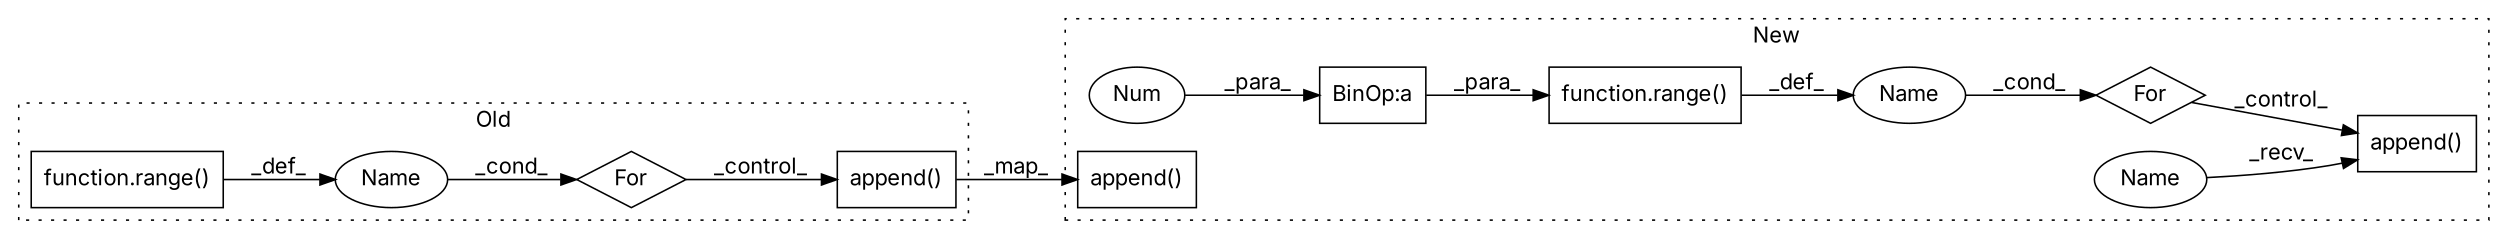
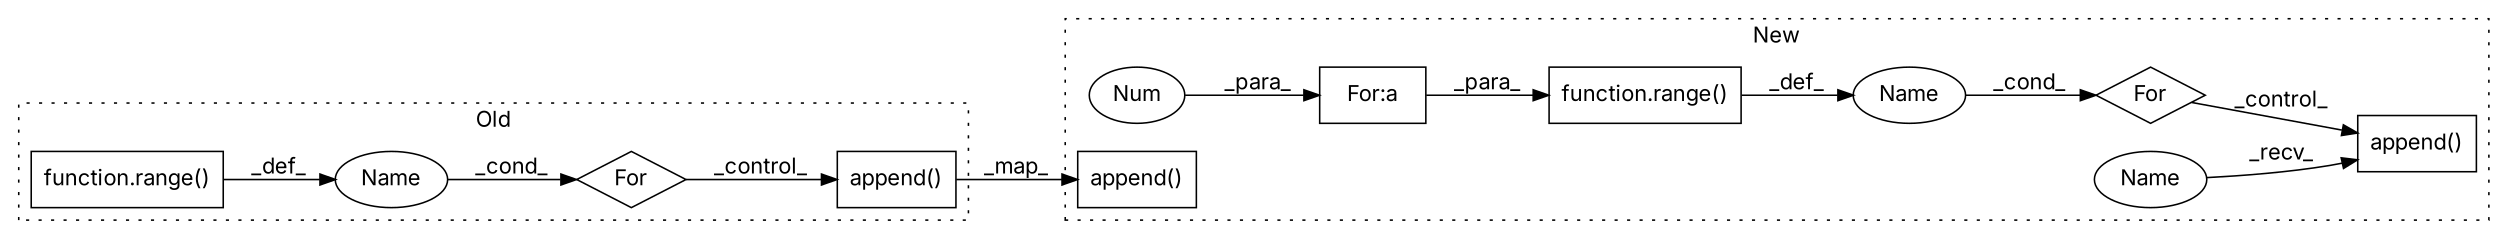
node "BinOp:a": label "BinOp:a" -> "For:a"
